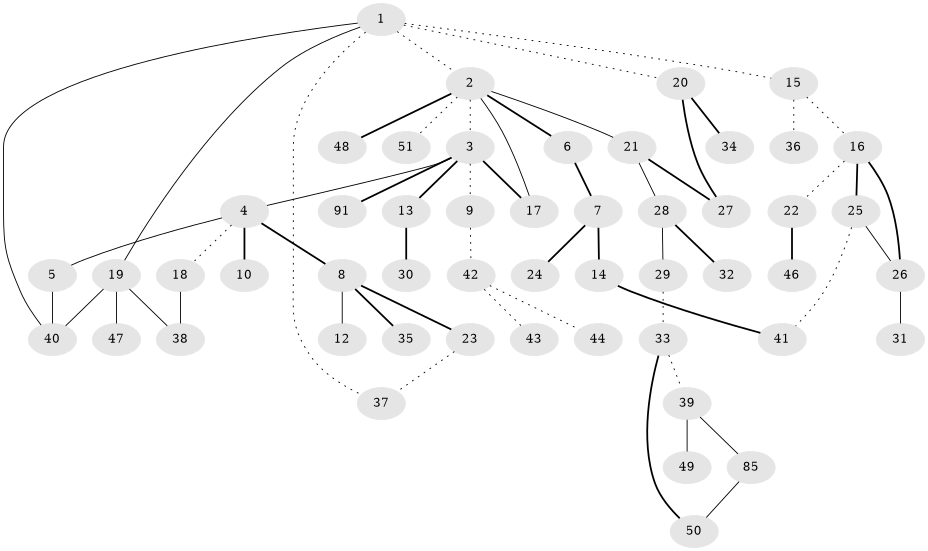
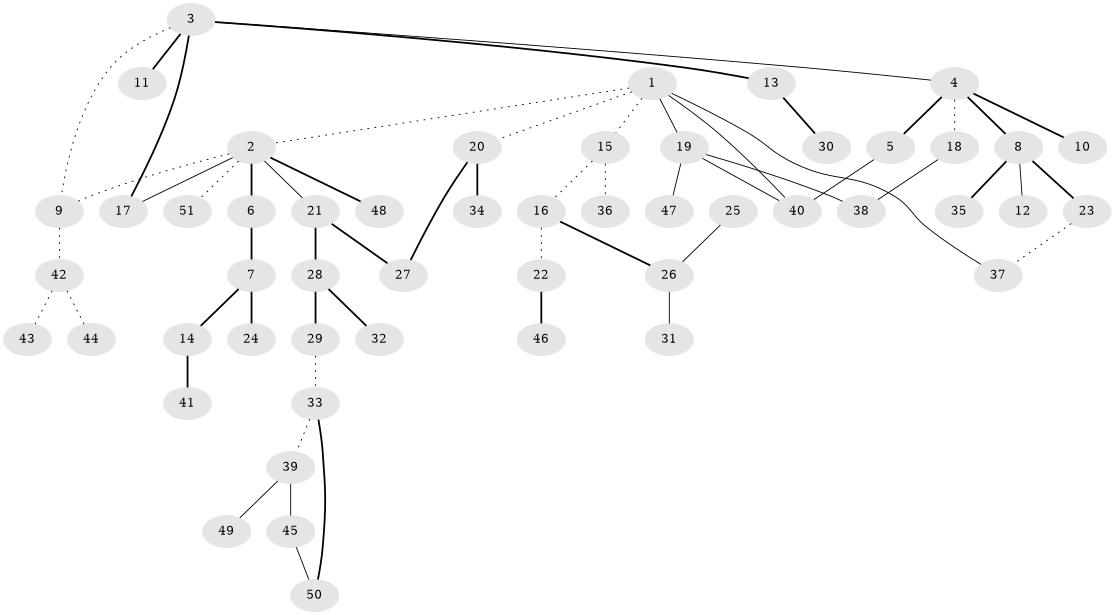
edge "2" -- "3": now "2" -- "9"
edge "21" -- "28": style solid -> bold
edge "16" -- "25": removed
node "91": label "91" -> "11"
edge "1" -- "37": style dotted -> solid
edge "4" -- "5": style solid -> bold
edge "28" -- "29": style solid -> bold
edge "25" -- "41": removed
node "85": label "85" -> "45"
